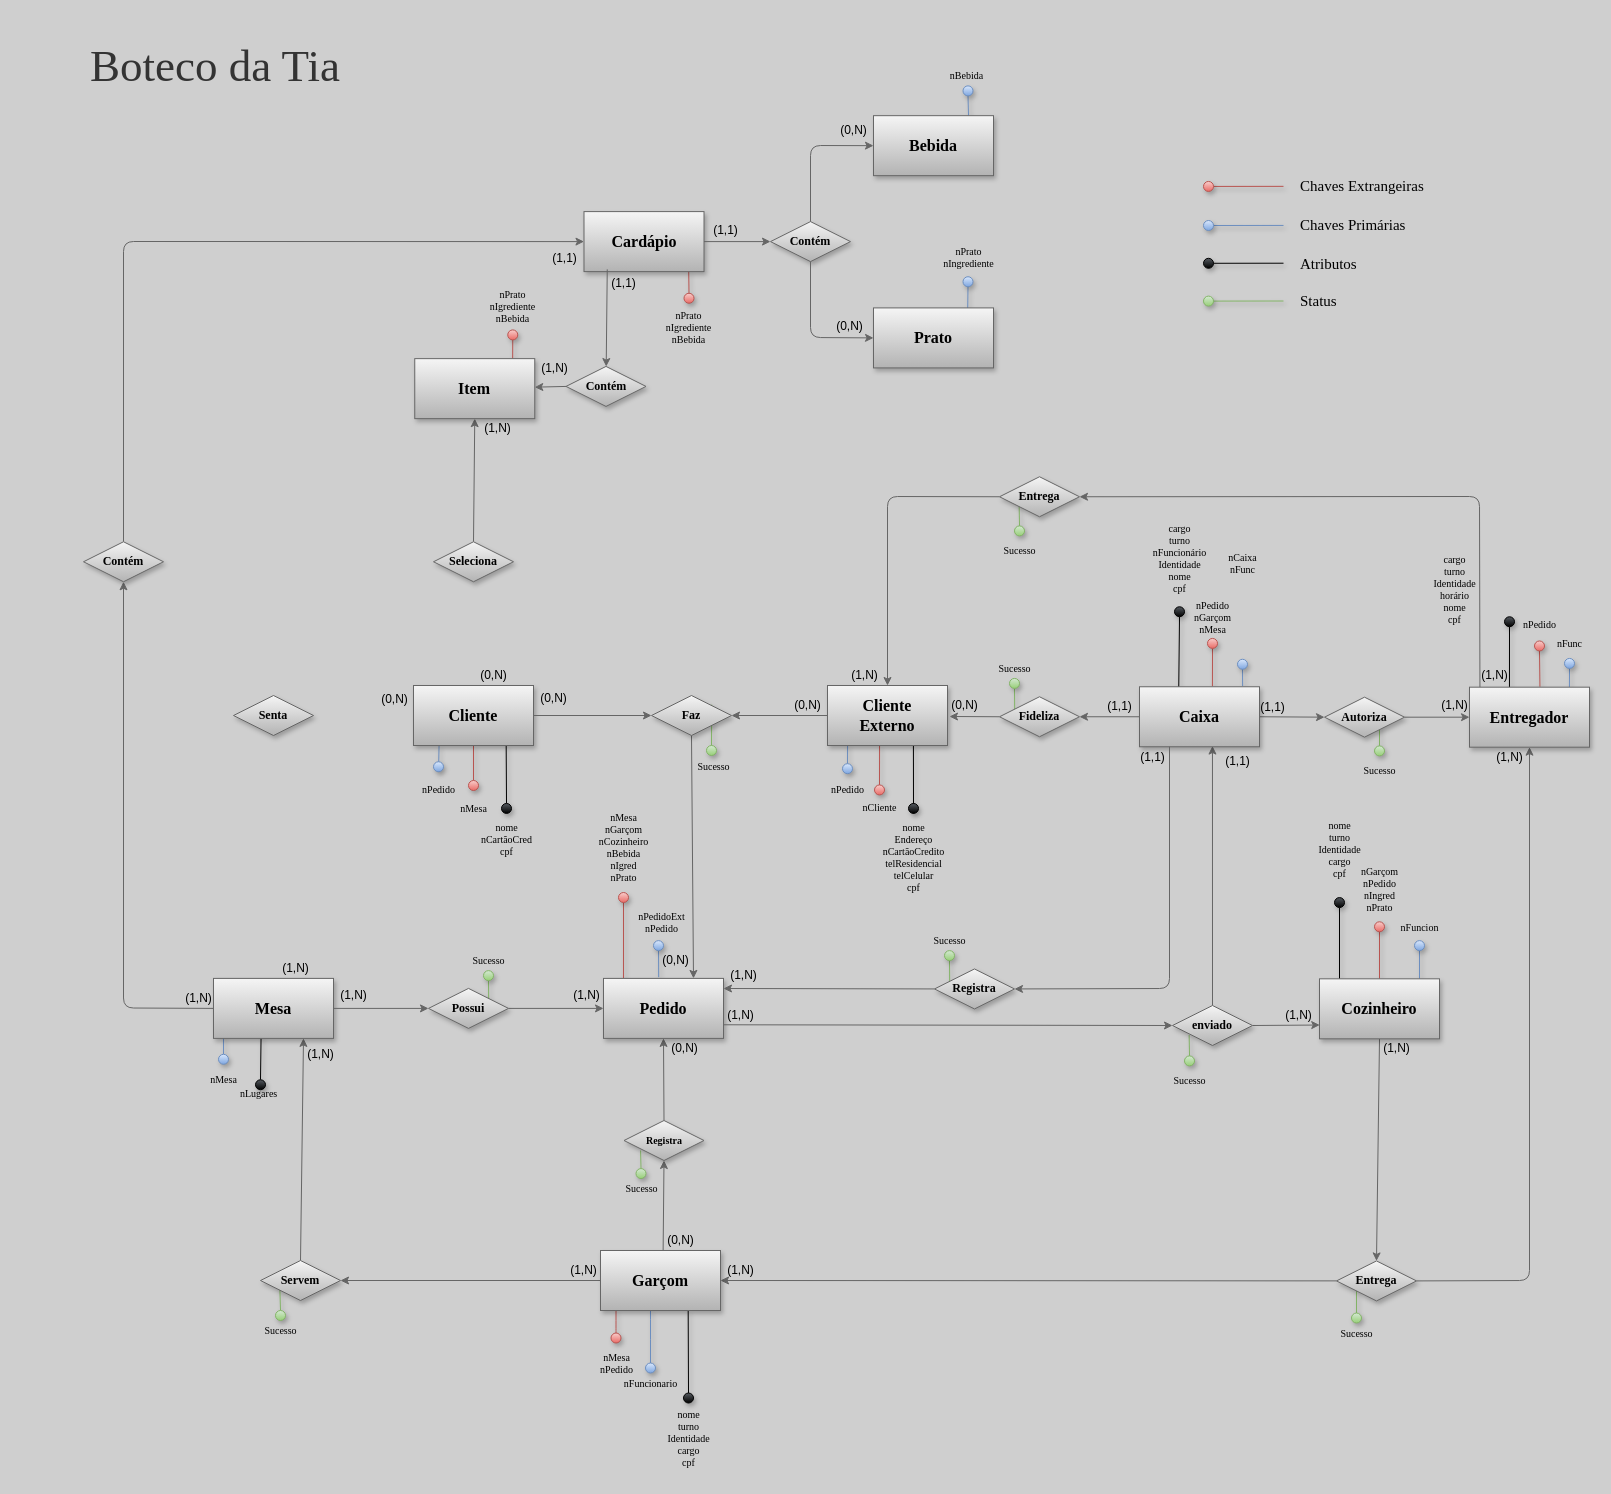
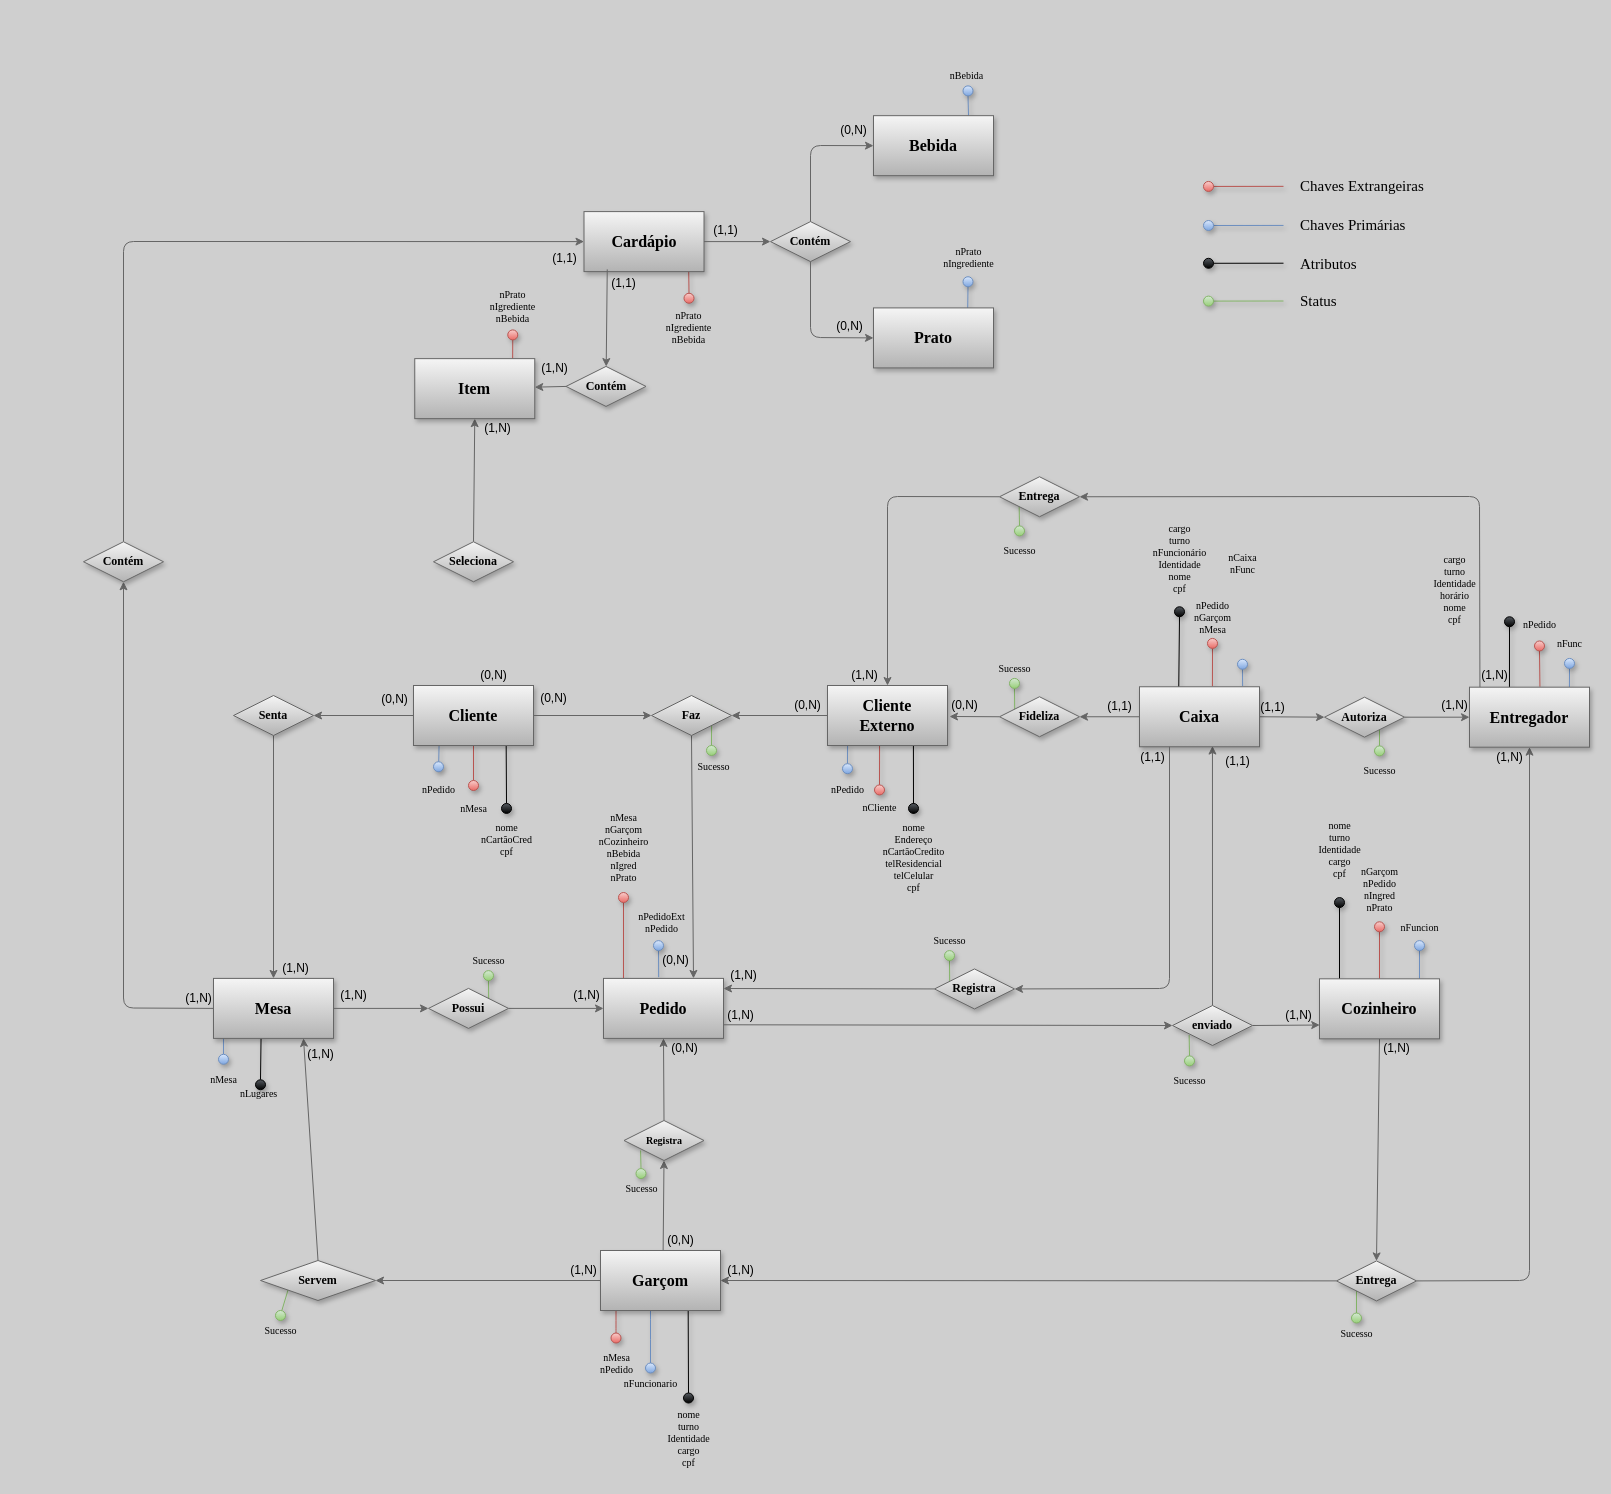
node "Boteco da Tia": removed
edge "Cliente" -> "Senta": added
edge "Senta" -> "Mesa": added
node "Servem": size 80x40 -> 115x40
